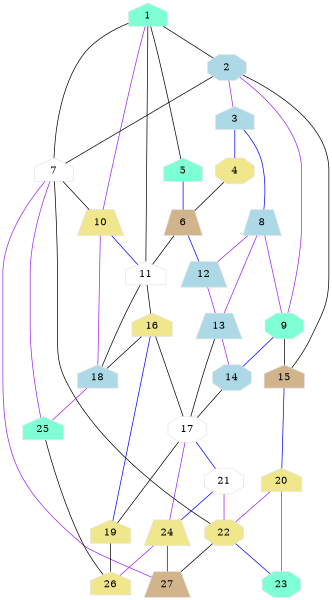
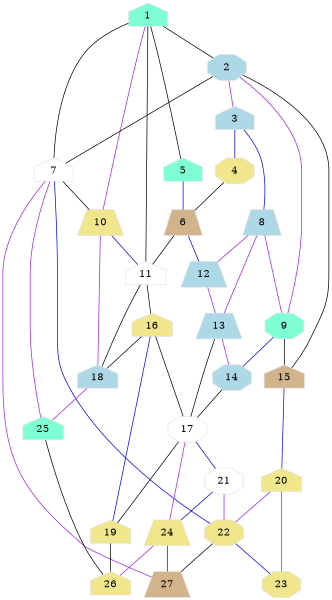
edge "7" -- "22": color black -> blue
node "23": fillcolor aquamarine -> khaki
